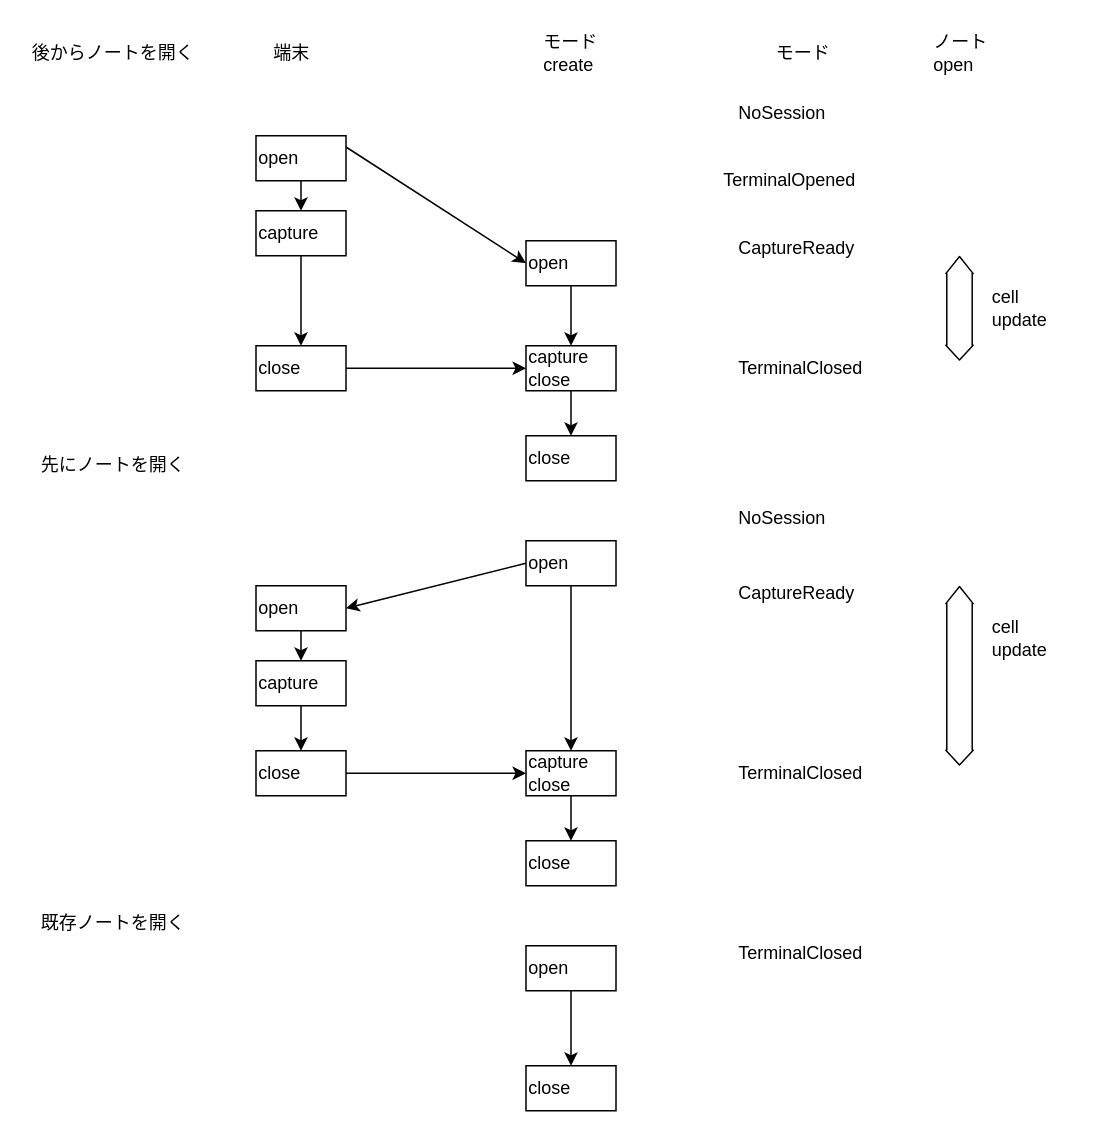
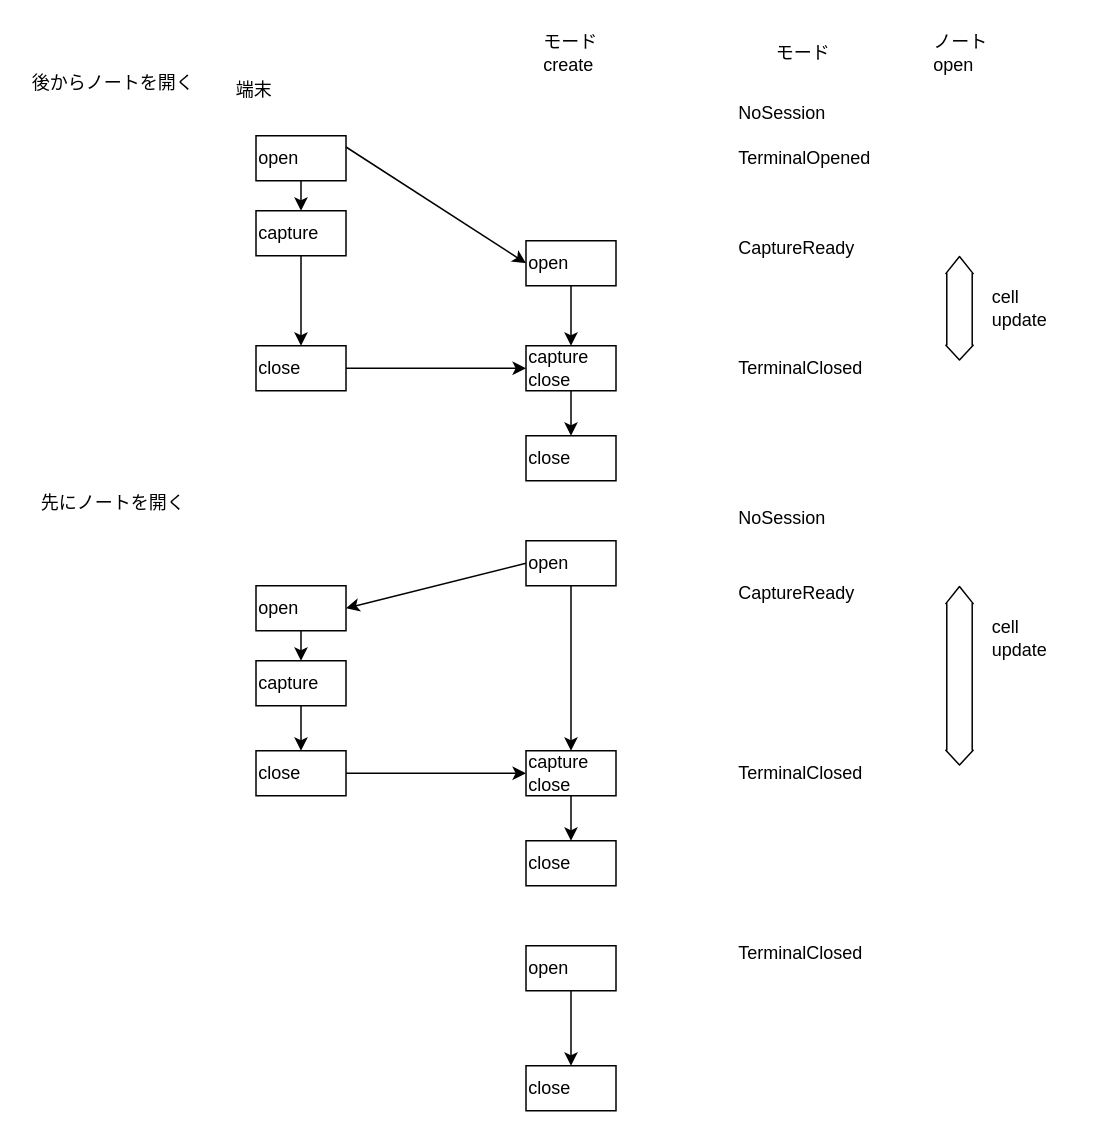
node "後からノートを開く": moved (113, 53) -> (113, 83)
node "端末": moved (338, 53) -> (301, 91)
node "TerminalOpened": moved (803, 181) -> (818, 158)
node "先にノートを開く": moved (113, 466) -> (113, 503)
node "既存ノートを開く": removed
